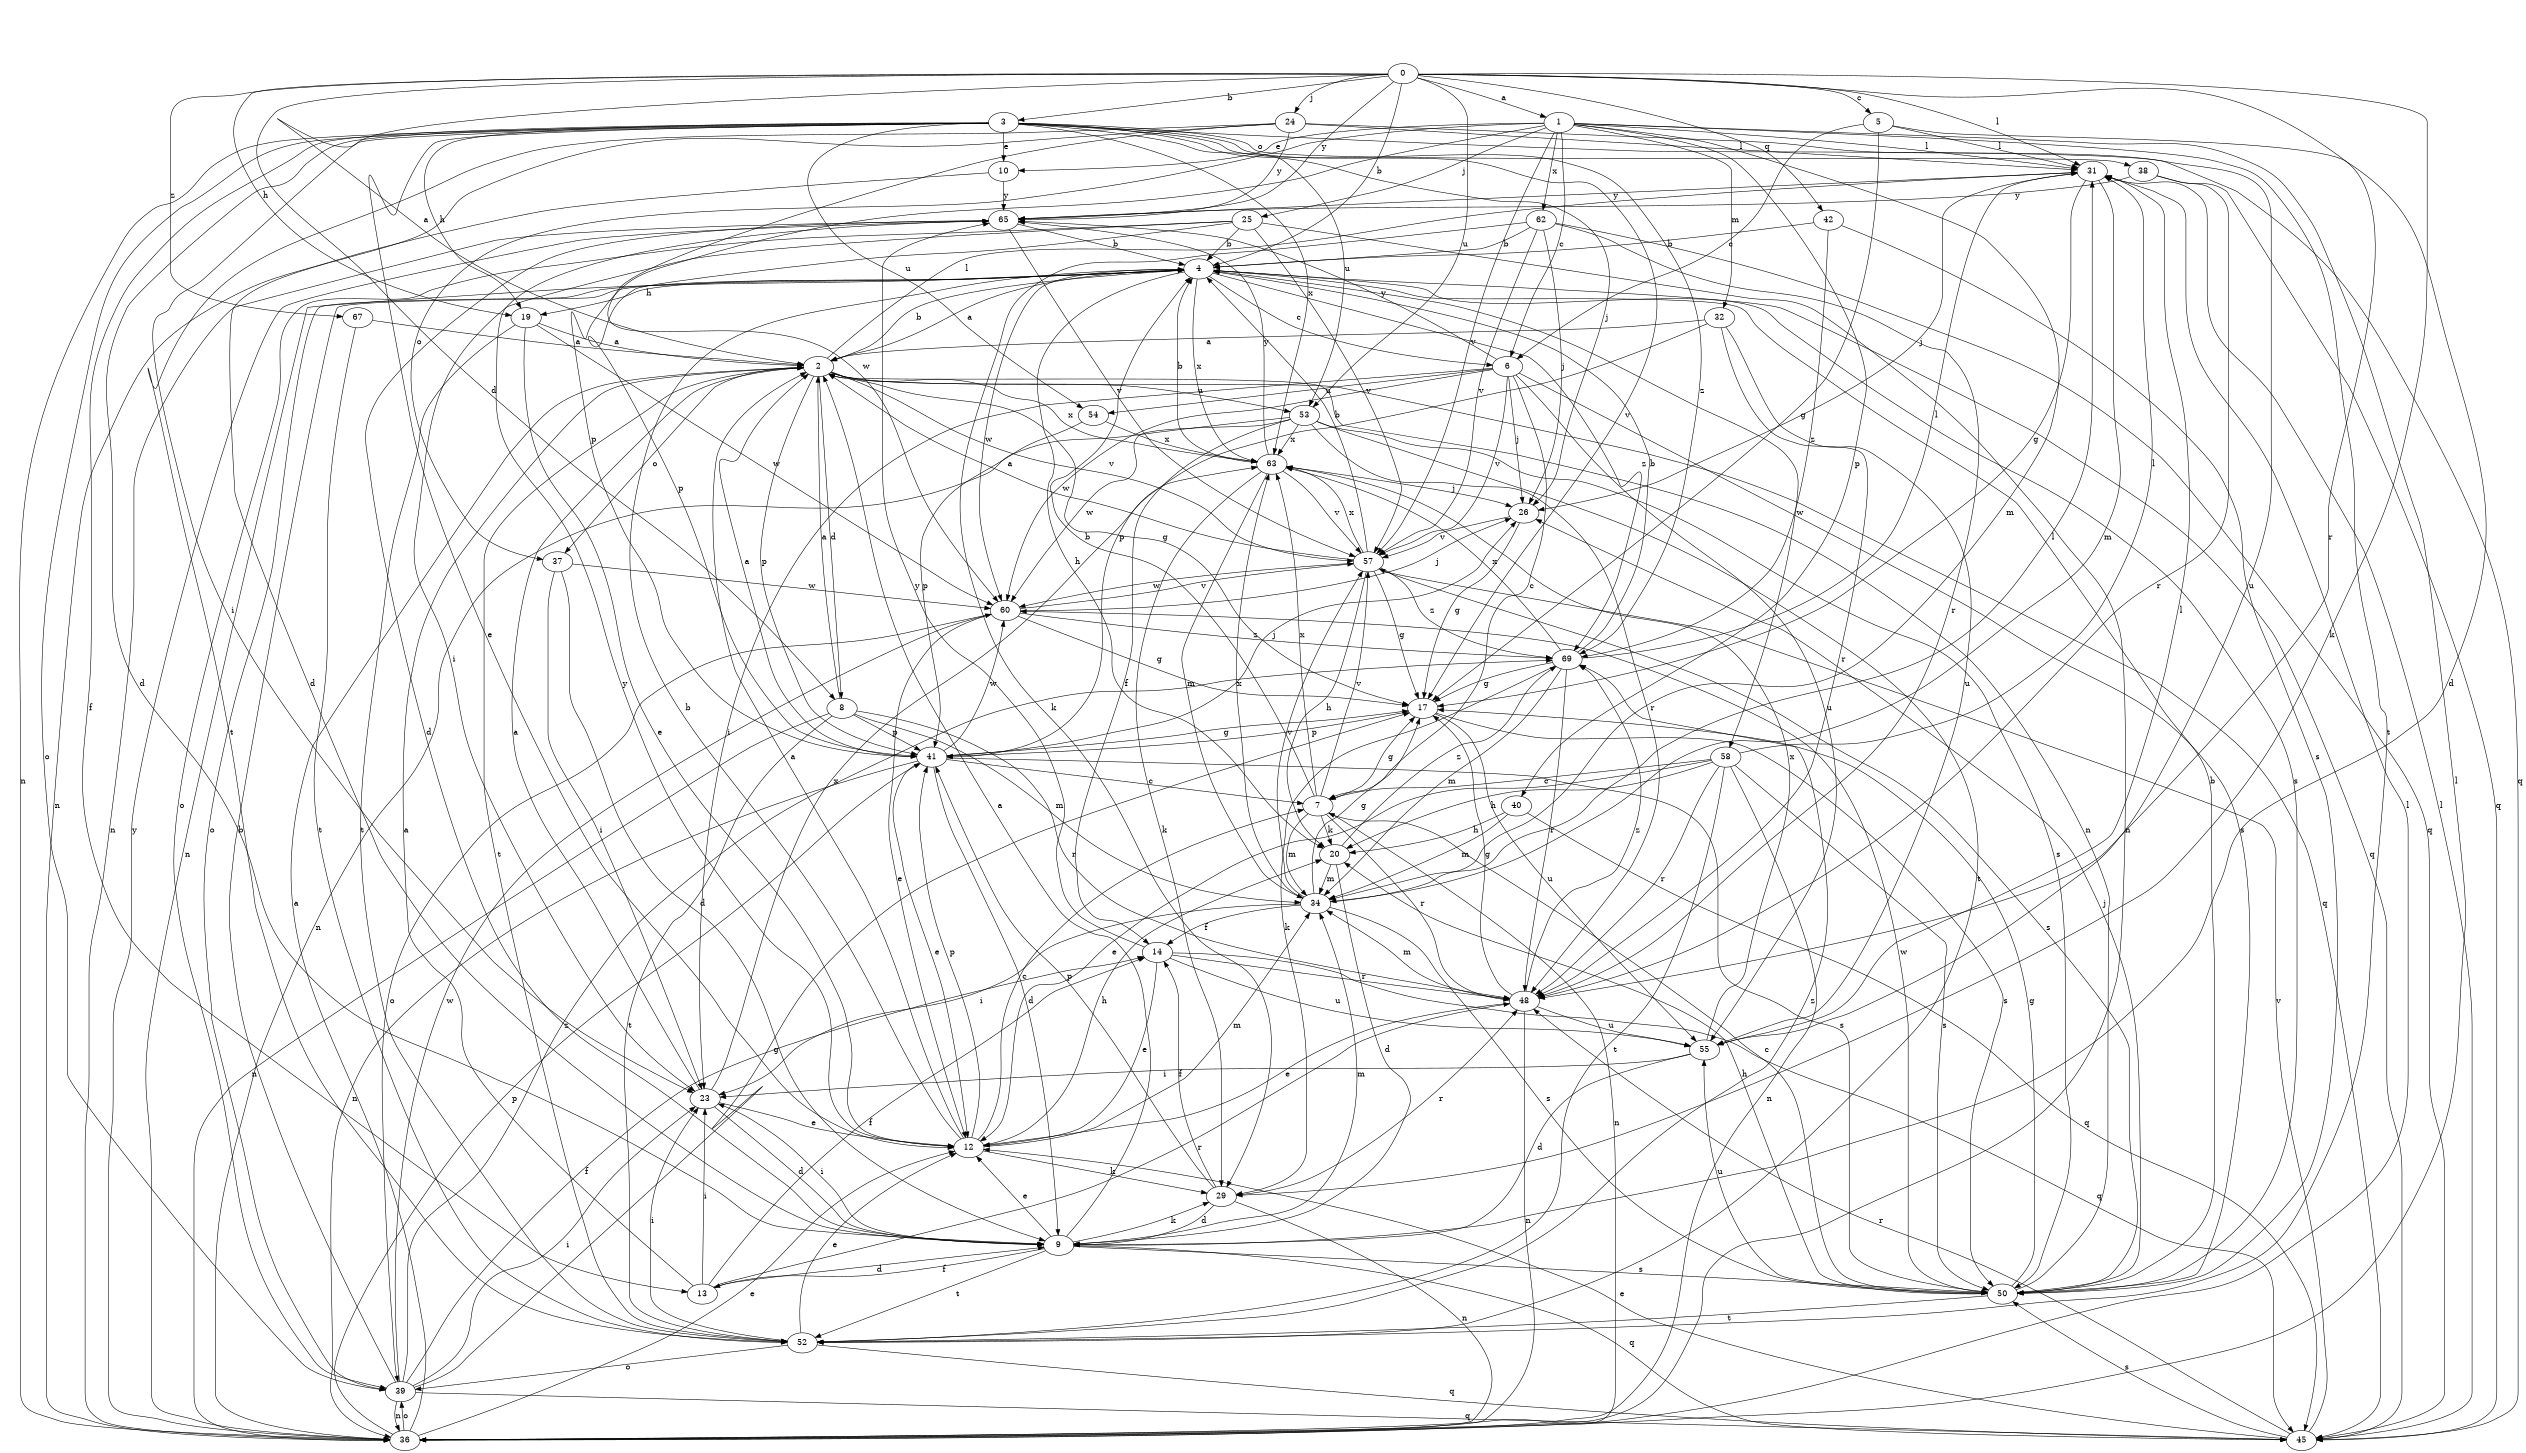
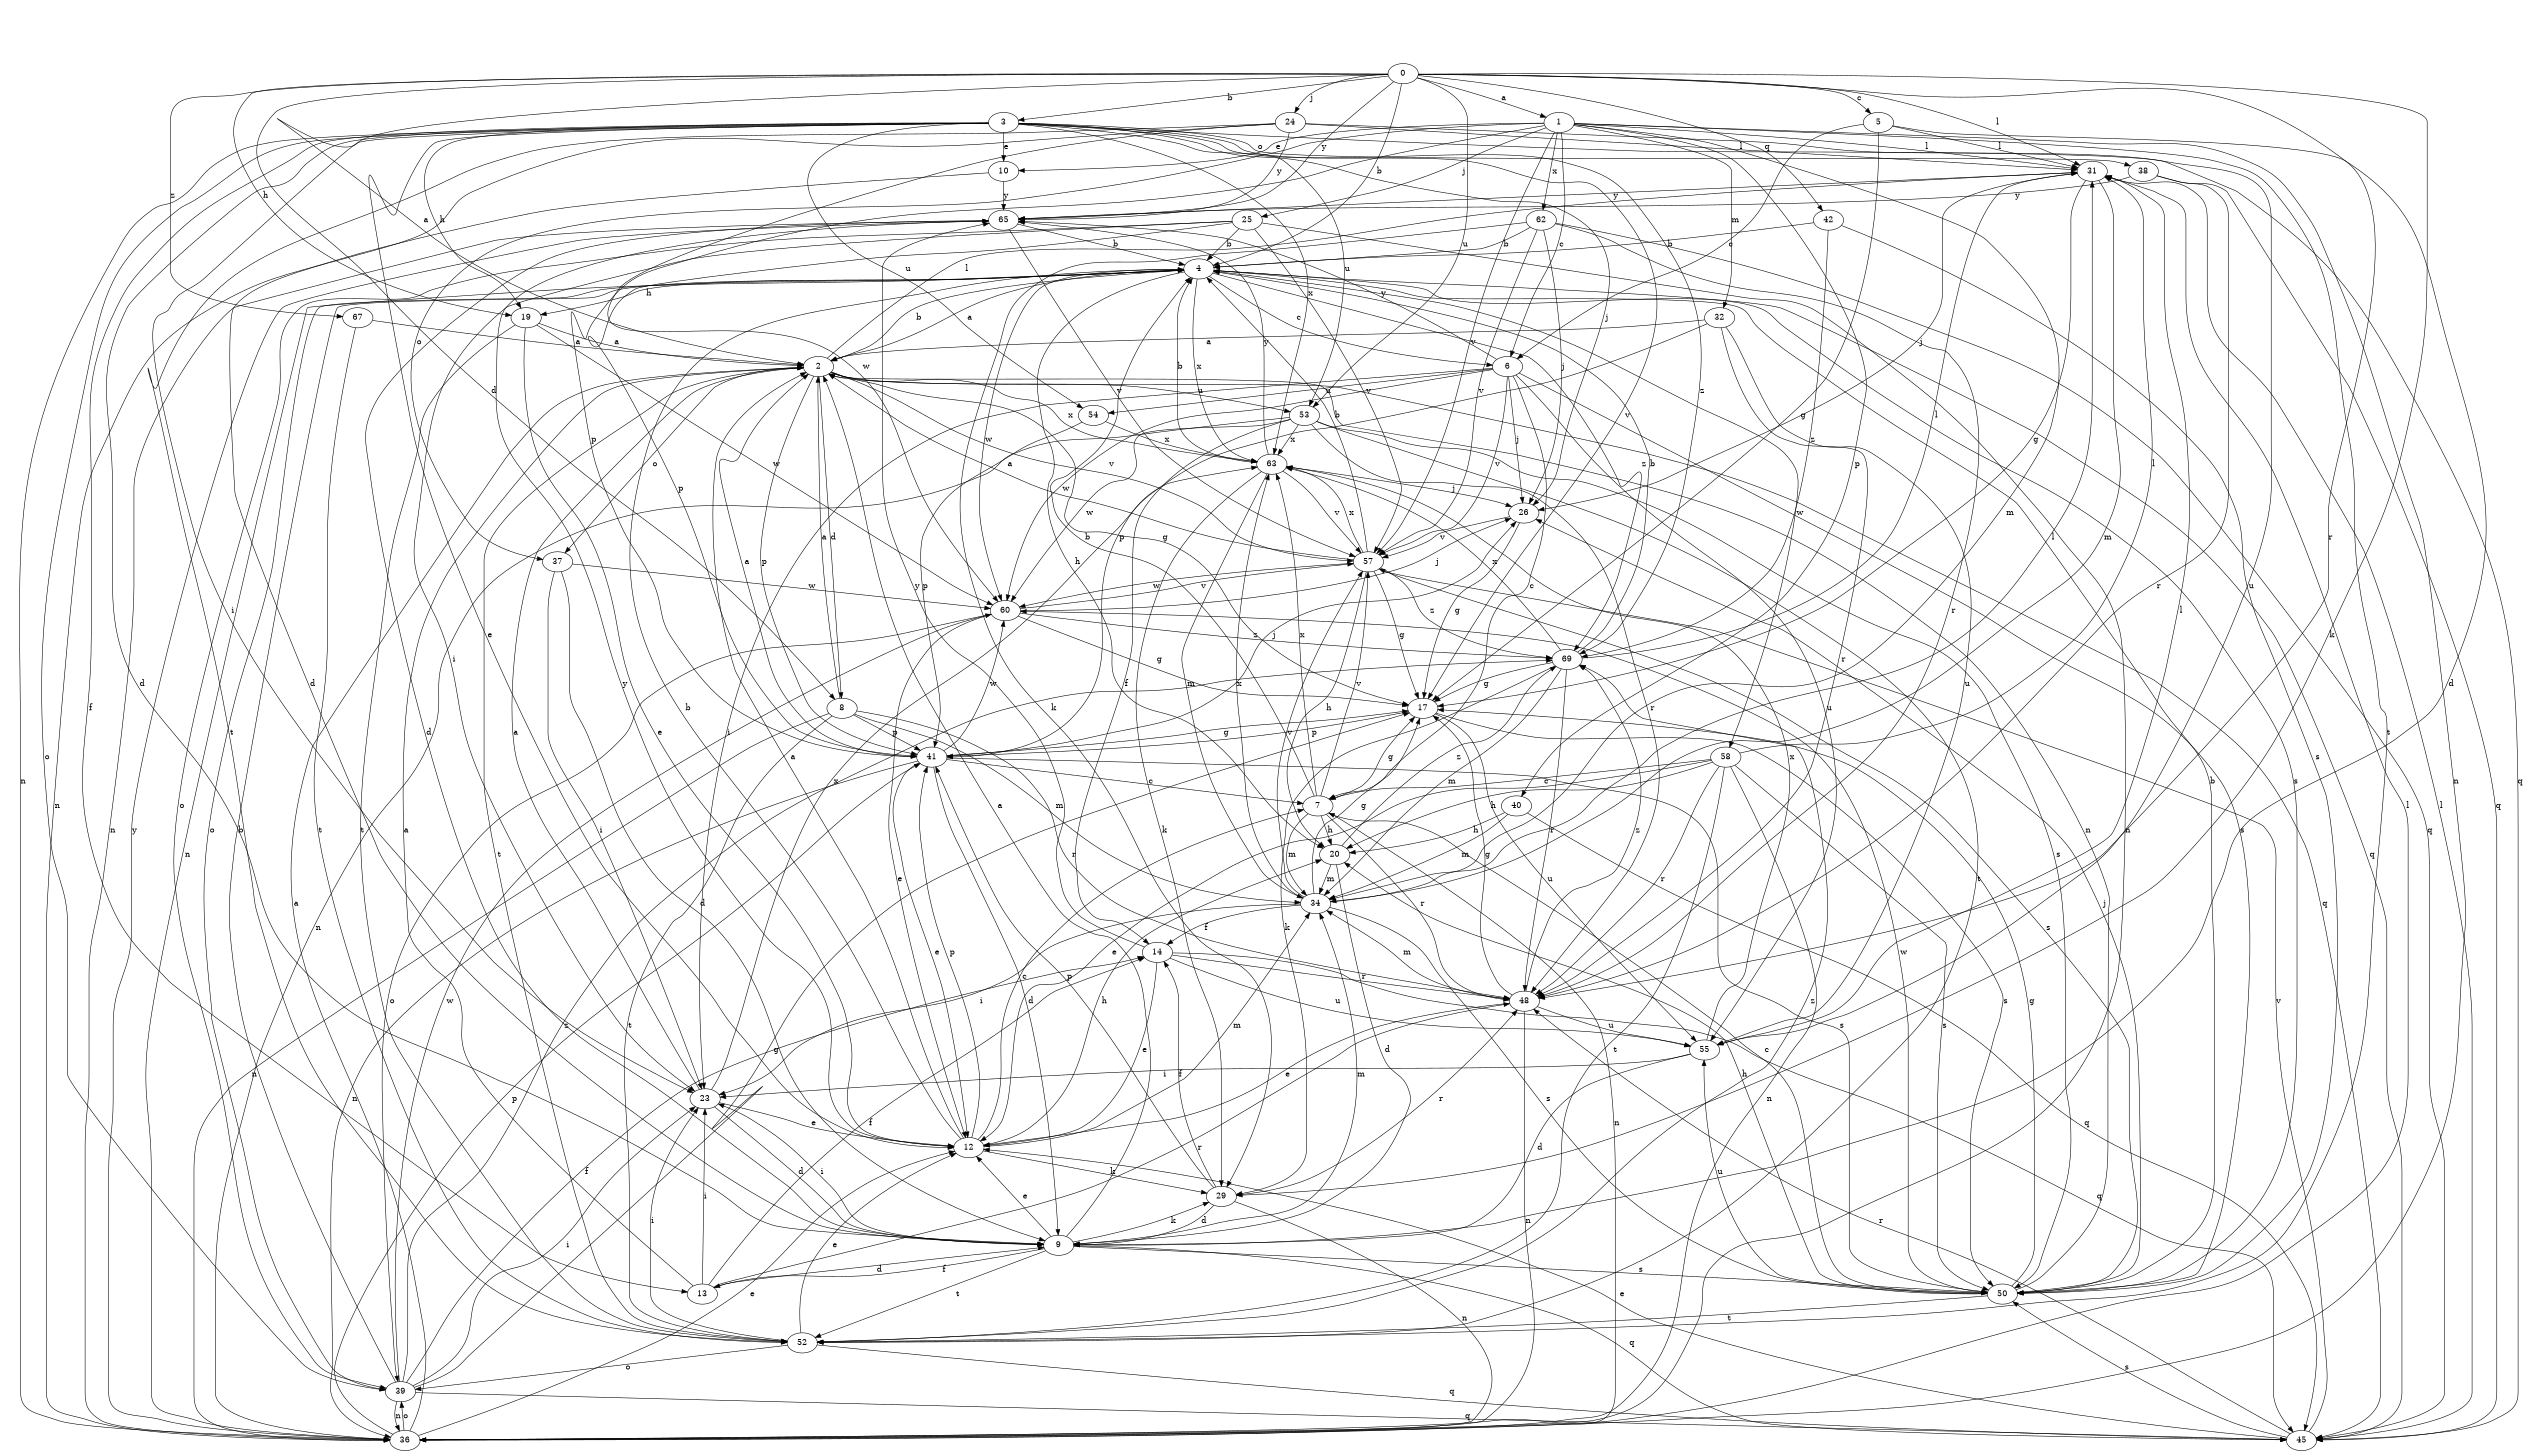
edge "1" -> "36": label "l" -> "n"
edge "7" -> "20": label "k" -> "h"
